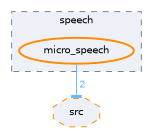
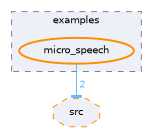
cluster "speech": label "speech" -> "examples"
